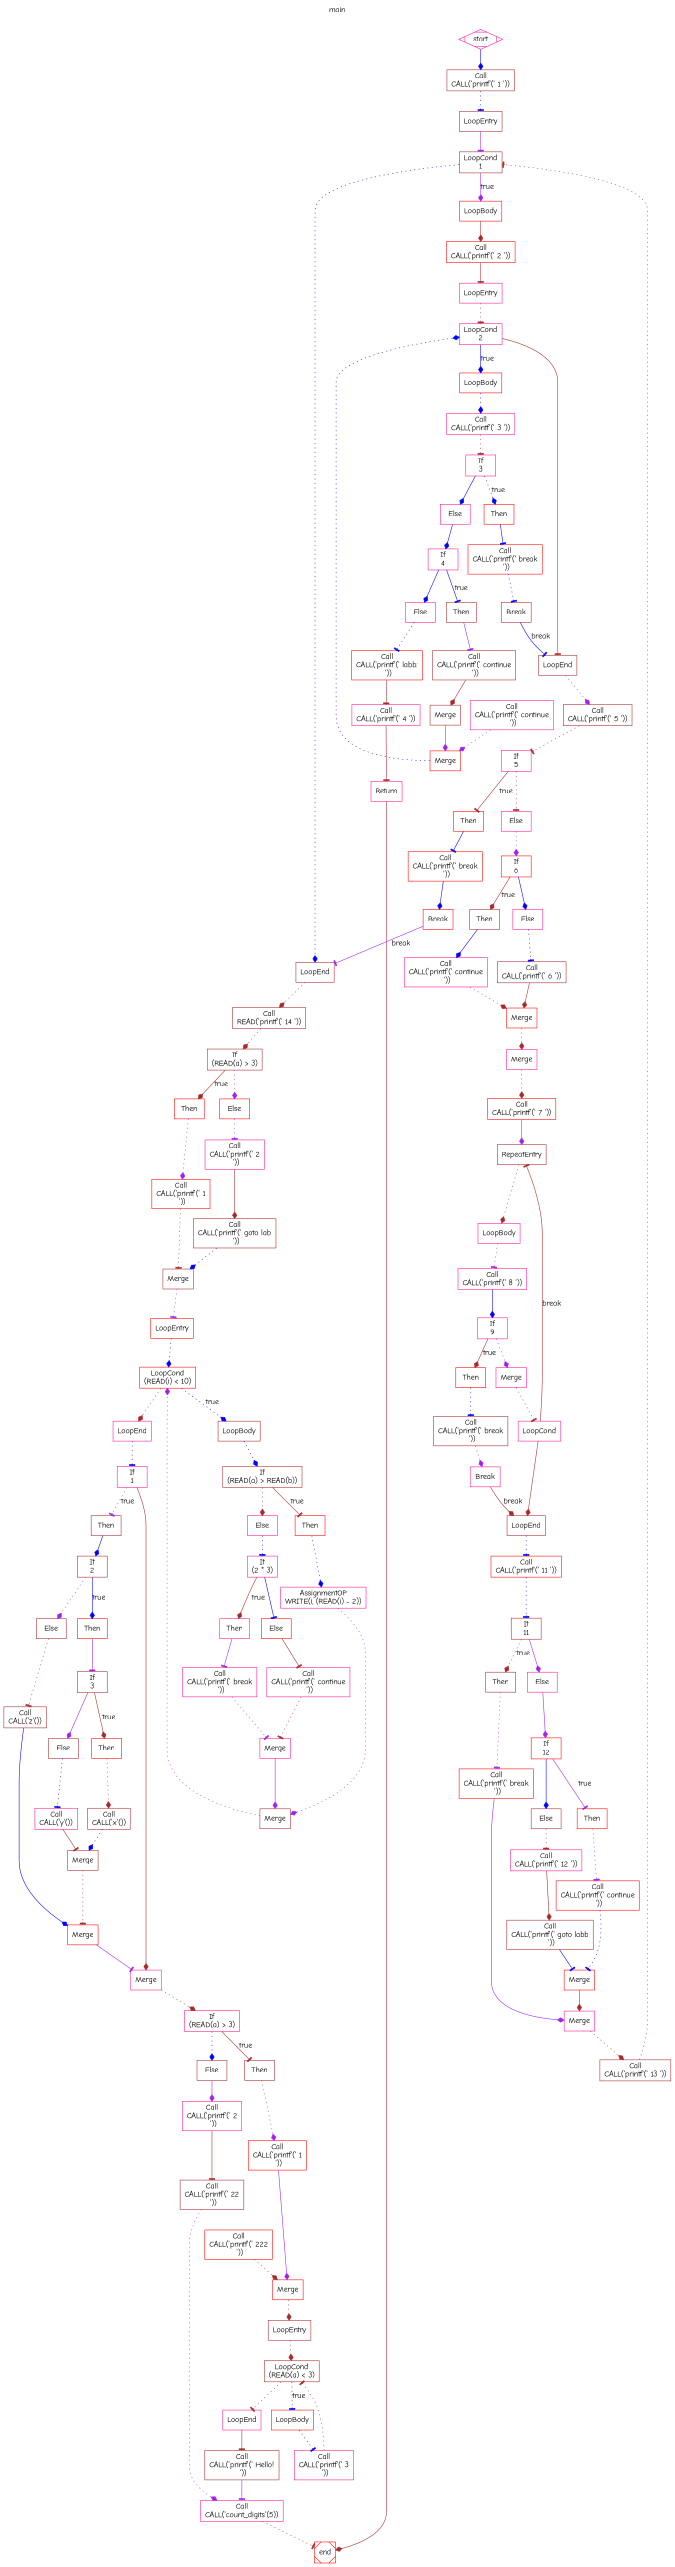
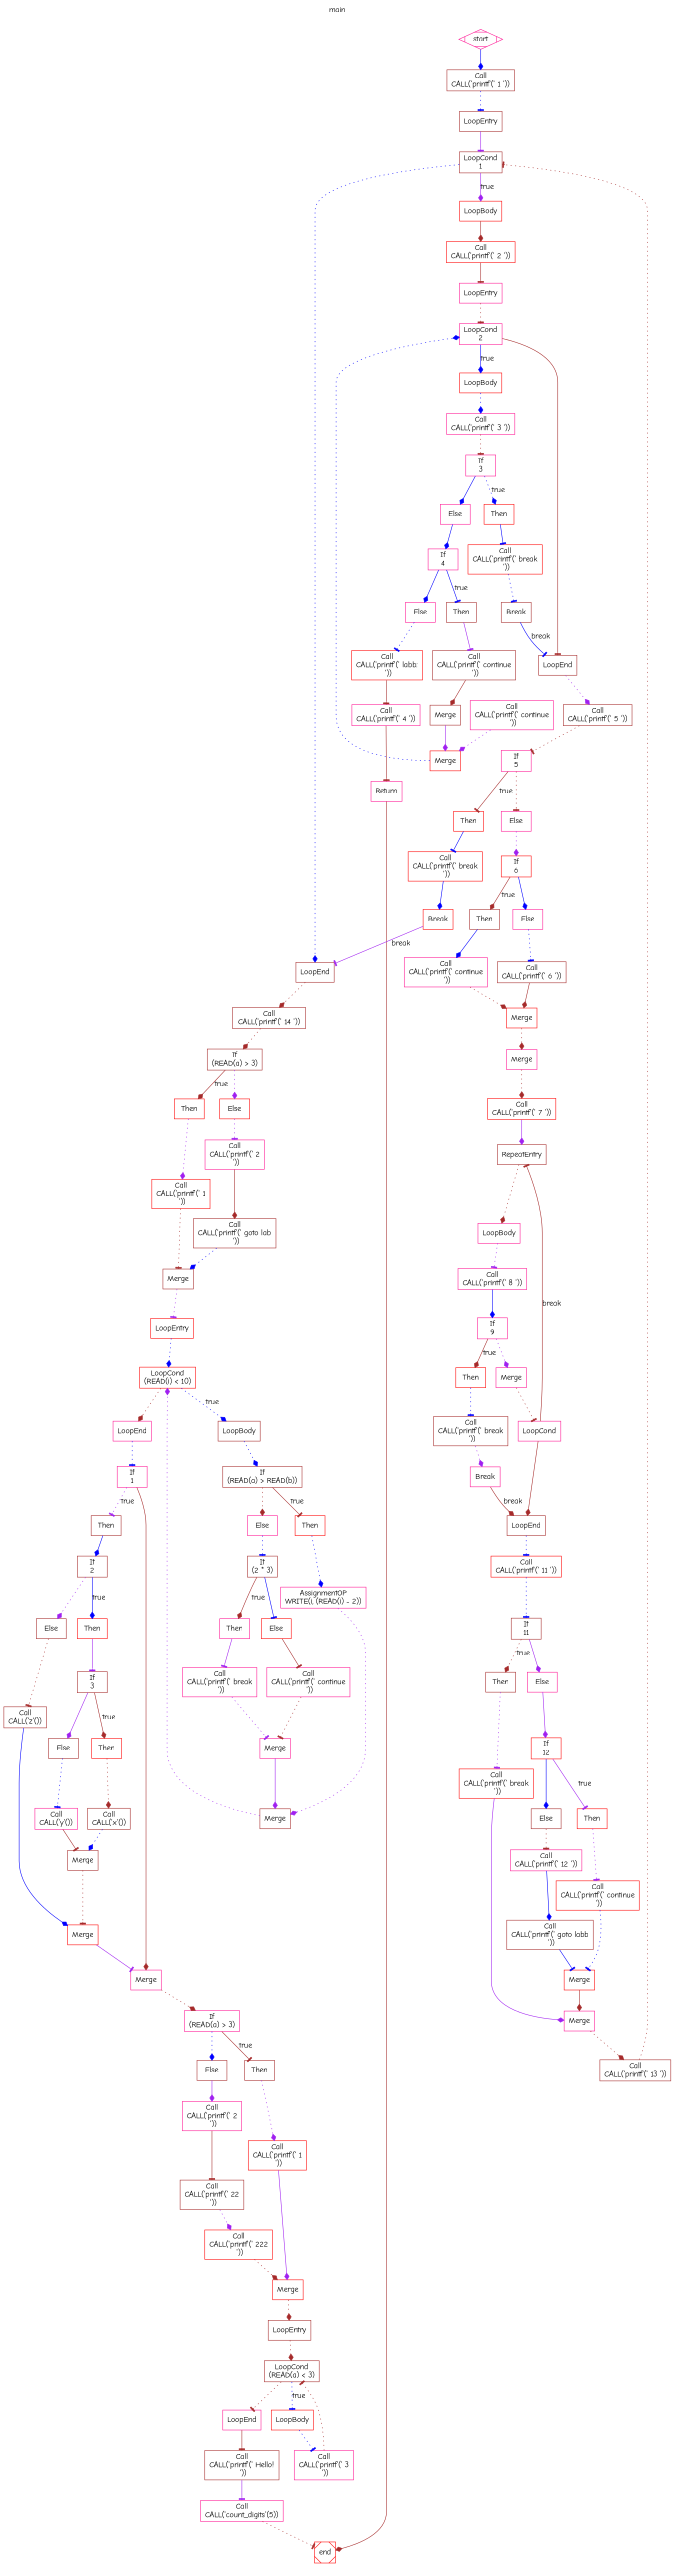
node "Call READ('printf'(' 14 '))": label "Call READ('printf'(' 14 '))" -> "Call CALL('printf'(' 14 '))"
node "If (2 * 3)": color deeppink -> brown
edge "Call CALL('printf'(' 12 '))" -> "Call CALL('printf'(' goto labb '))": color brown -> blue
edge "Call CALL('printf'(' 22 '))" -> "Call CALL('count_digits'(5))": now "Call CALL('printf'(' 22 '))" -> "Call CALL('printf'(' 222 '))"
